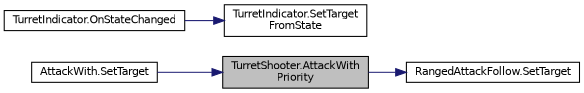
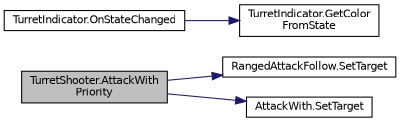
node "TurretIndicator.SetTarget FromState": label "TurretIndicator.SetTarget FromState" -> "TurretIndicator.GetColor FromState"
edge "AttackWith.SetTarget" -> "TurretShooter.AttackWith Priority": reversed
